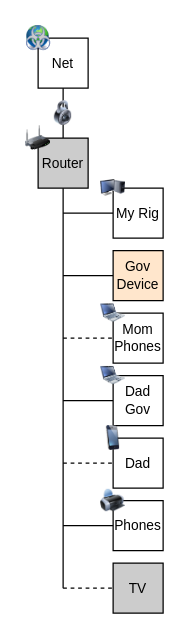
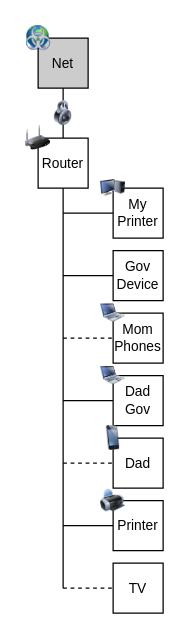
node "Net": fillcolor #ffffff -> #cccccc
node "Router": fillcolor #cccccc -> #ffffff
node "My Rig": label "My Rig" -> "My Printer"
node "Gov Device": fillcolor #ffe6cc -> #ffffff
node "Phones": label "Phones" -> "Printer"
node "TV": fillcolor #cccccc -> #ffffff
